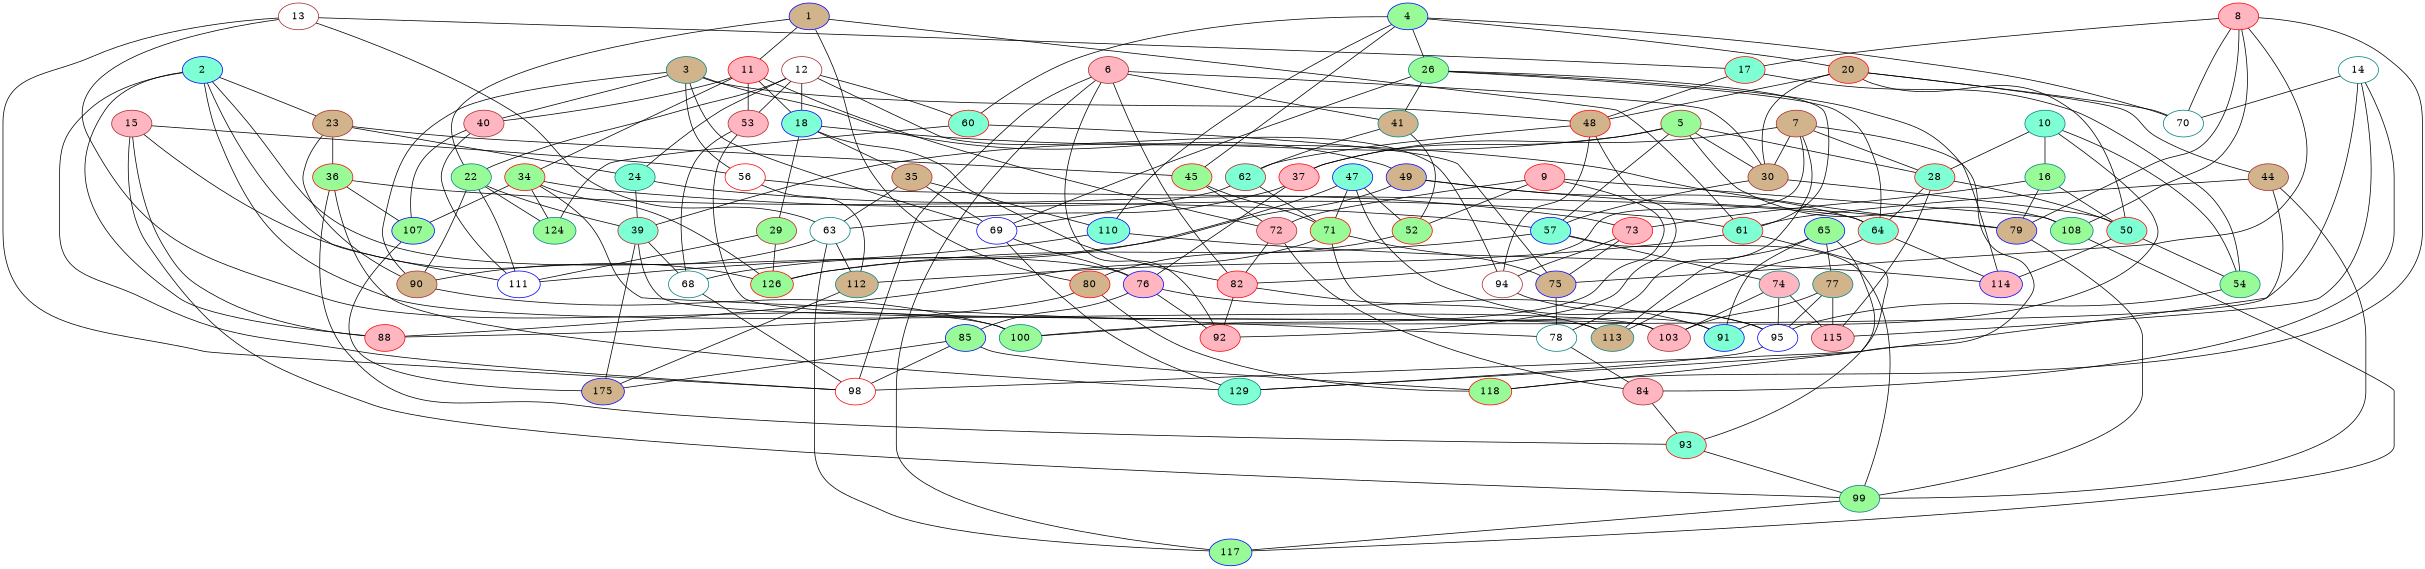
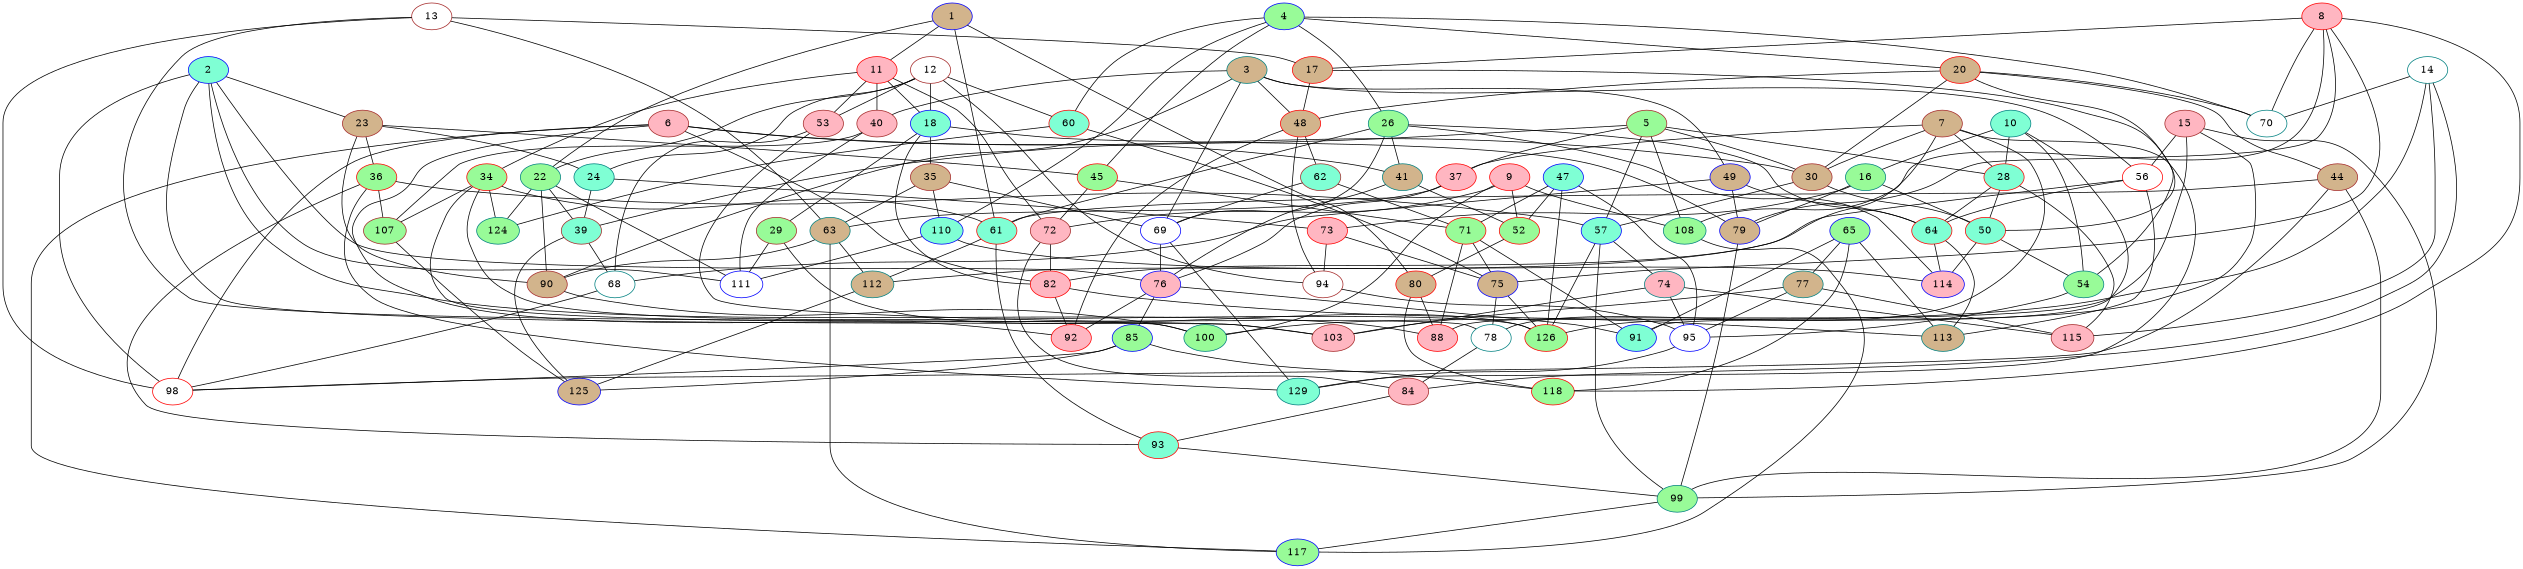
node "17": fillcolor aquamarine -> tan
edge "41" -- "62": now "41" -- "76"
node "107": color blue -> brown
node "63": fillcolor white -> tan
edge "75" -- "126": added
edge "39" -- "113": now "56" -- "113"
node "175": label "175" -> "125"
